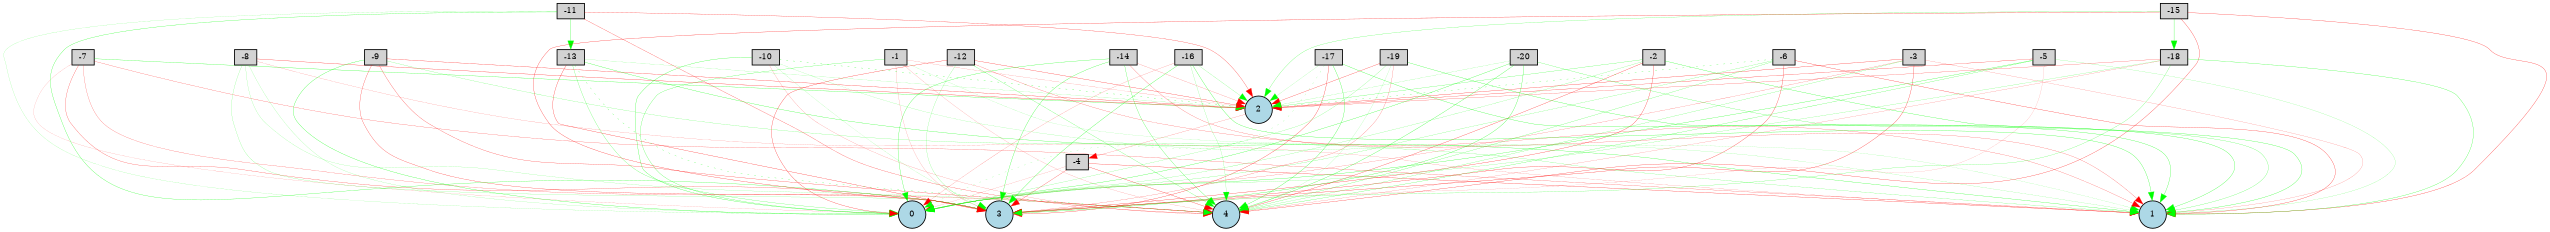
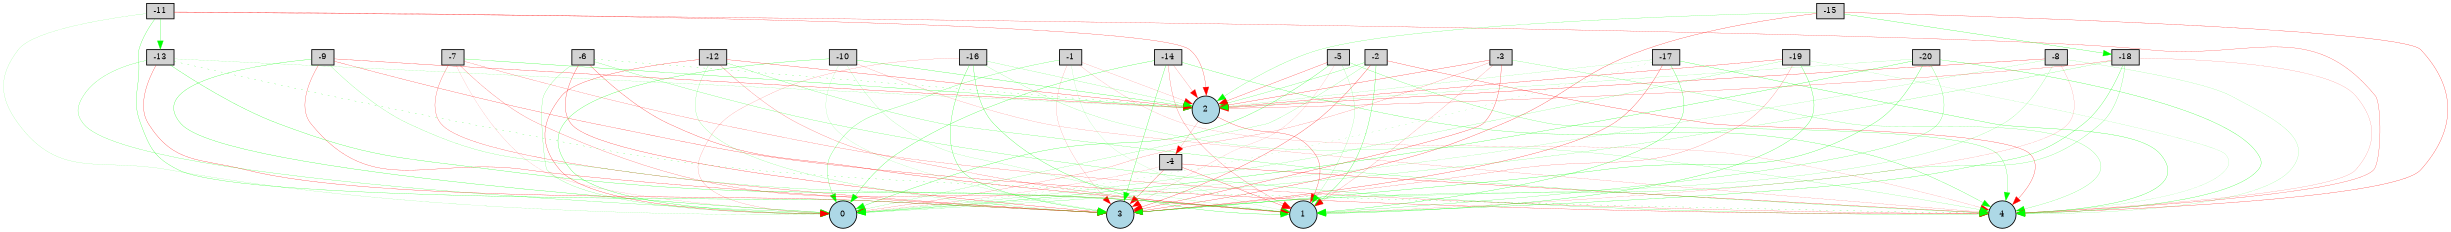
edge "-10" -> "2": style dotted -> solid
edge "-15" -> "1": now "2" -> "1"
